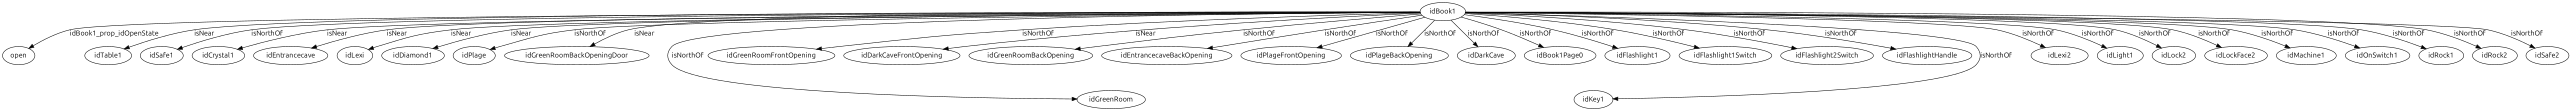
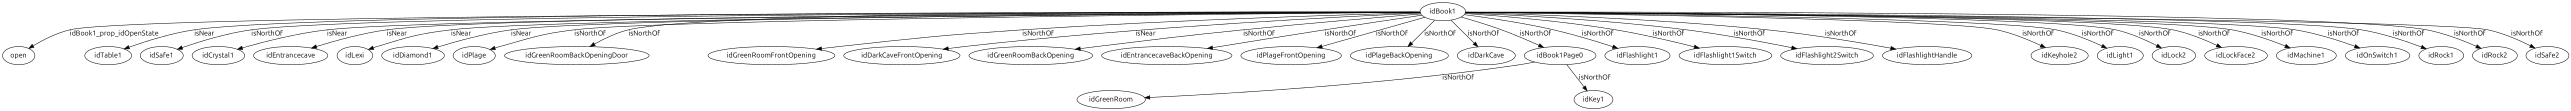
edge "idBook1" -> "idGreenRoom": now "idBook1Page0" -> "idGreenRoom"
edge "idBook1" -> "idGreenRoomBackOpeningDoor": label "isNear" -> "isNorthOf"
edge "idBook1" -> "idKey1": now "idBook1Page0" -> "idKey1"
node "idLexi2": label "idLexi2" -> "idKeyhole2"
